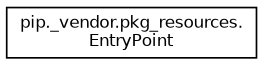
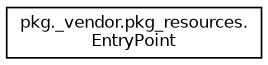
node "pip._vendor.pkg_resources. EntryPoint": label "pip._vendor.pkg_resources. EntryPoint" -> "pkg._vendor.pkg_resources. EntryPoint"
